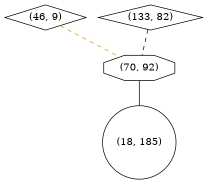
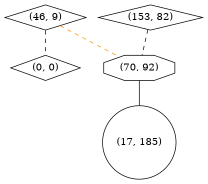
node "(133, 82)": label "(133, 82)" -> "(153, 82)"
node "(0, 0)": added
node "(18, 185)": label "(18, 185)" -> "(17, 185)"
